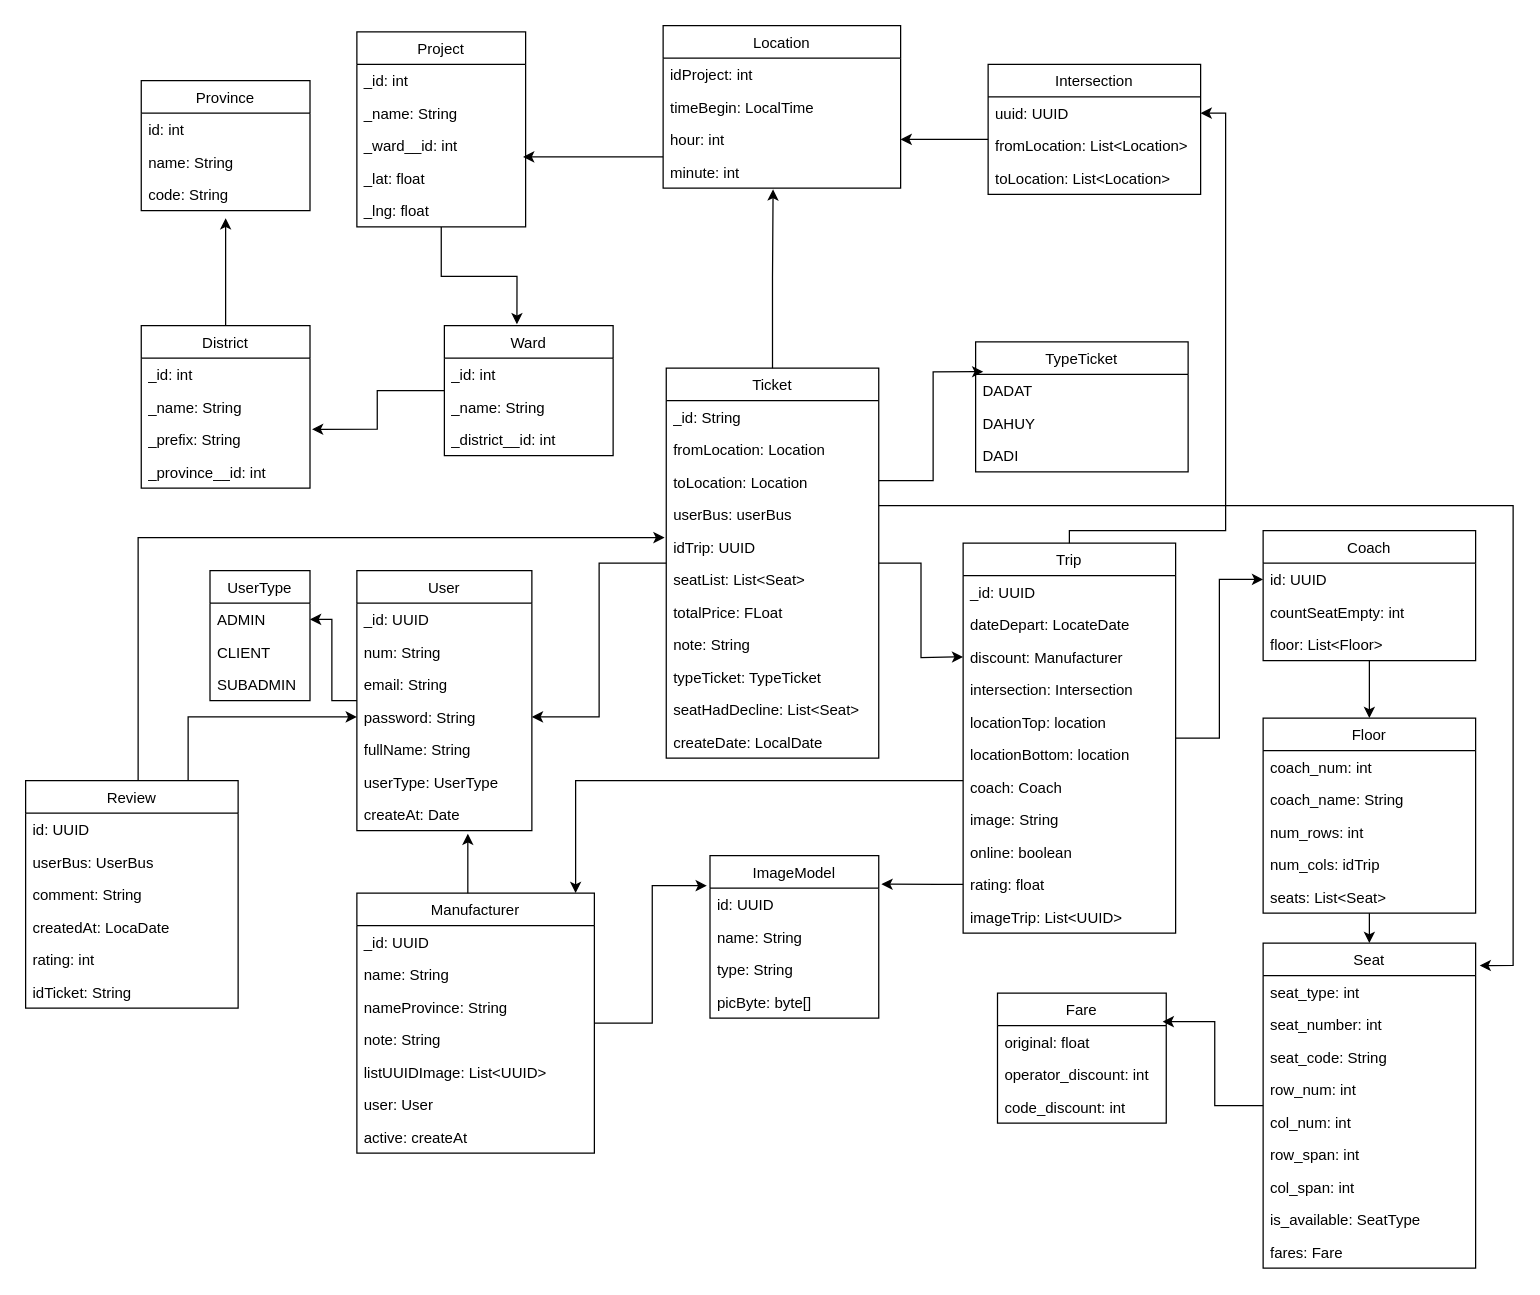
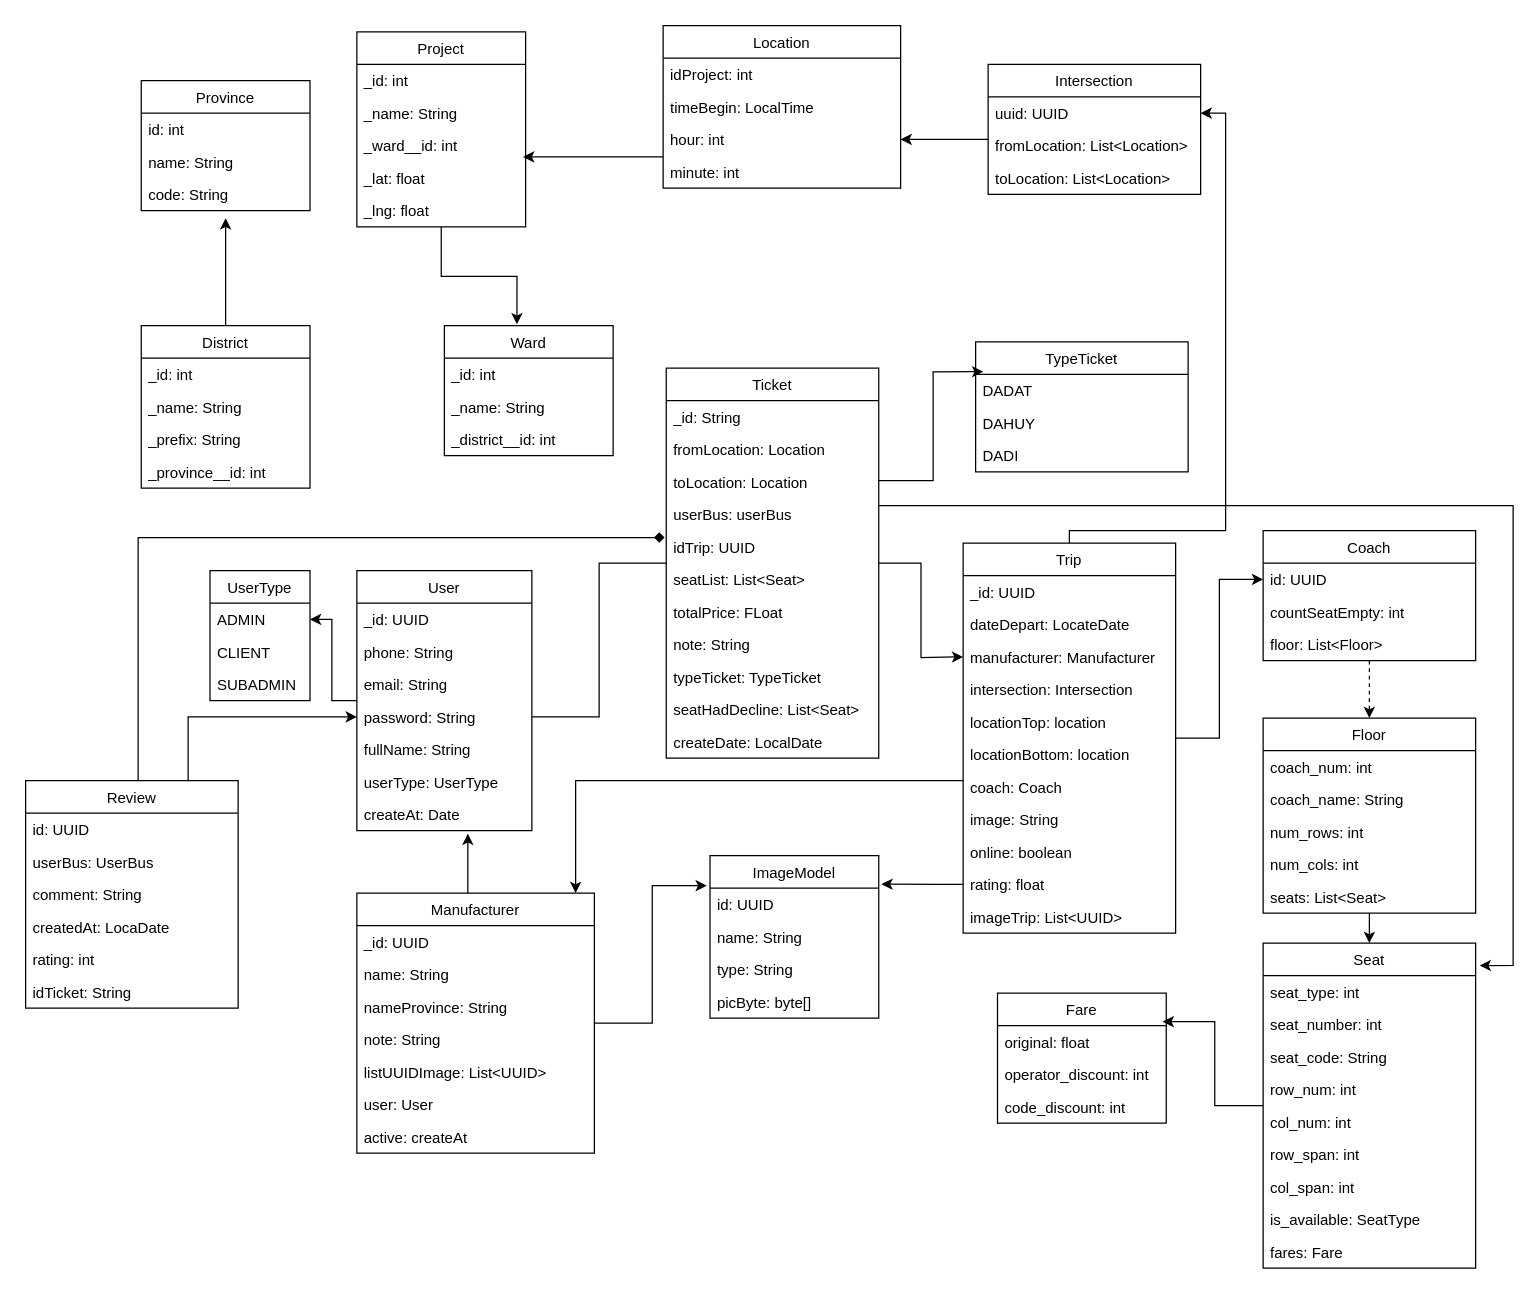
edge "Ticket" -> "minute: int": removed
edge "Ward" -> "_prefix: String": removed
edge "Review" -> "idTrip: UUID": arrowhead classic -> diamond
node "num: String": label "num: String" -> "phone: String"
node "discount: Manufacturer": label "discount: Manufacturer" -> "manufacturer: Manufacturer"
edge "Coach" -> "Floor": style solid -> dashed
edge "Ticket" -> "password: String": arrowhead classic -> none
node "num_cols: idTrip": label "num_cols: idTrip" -> "num_cols: int"
